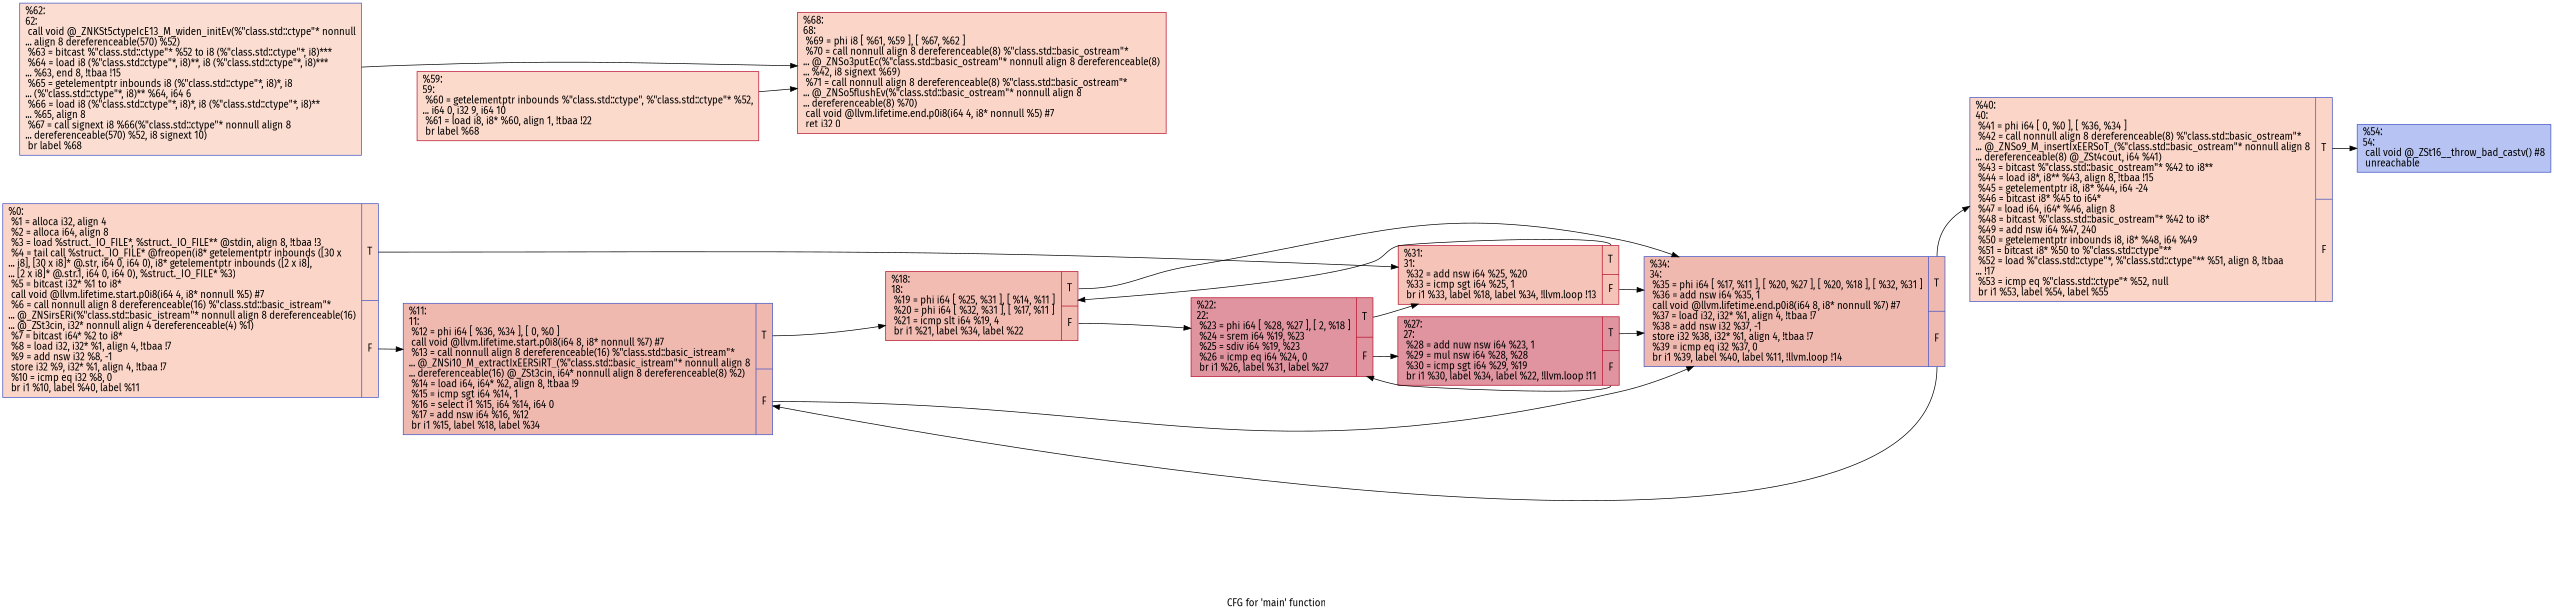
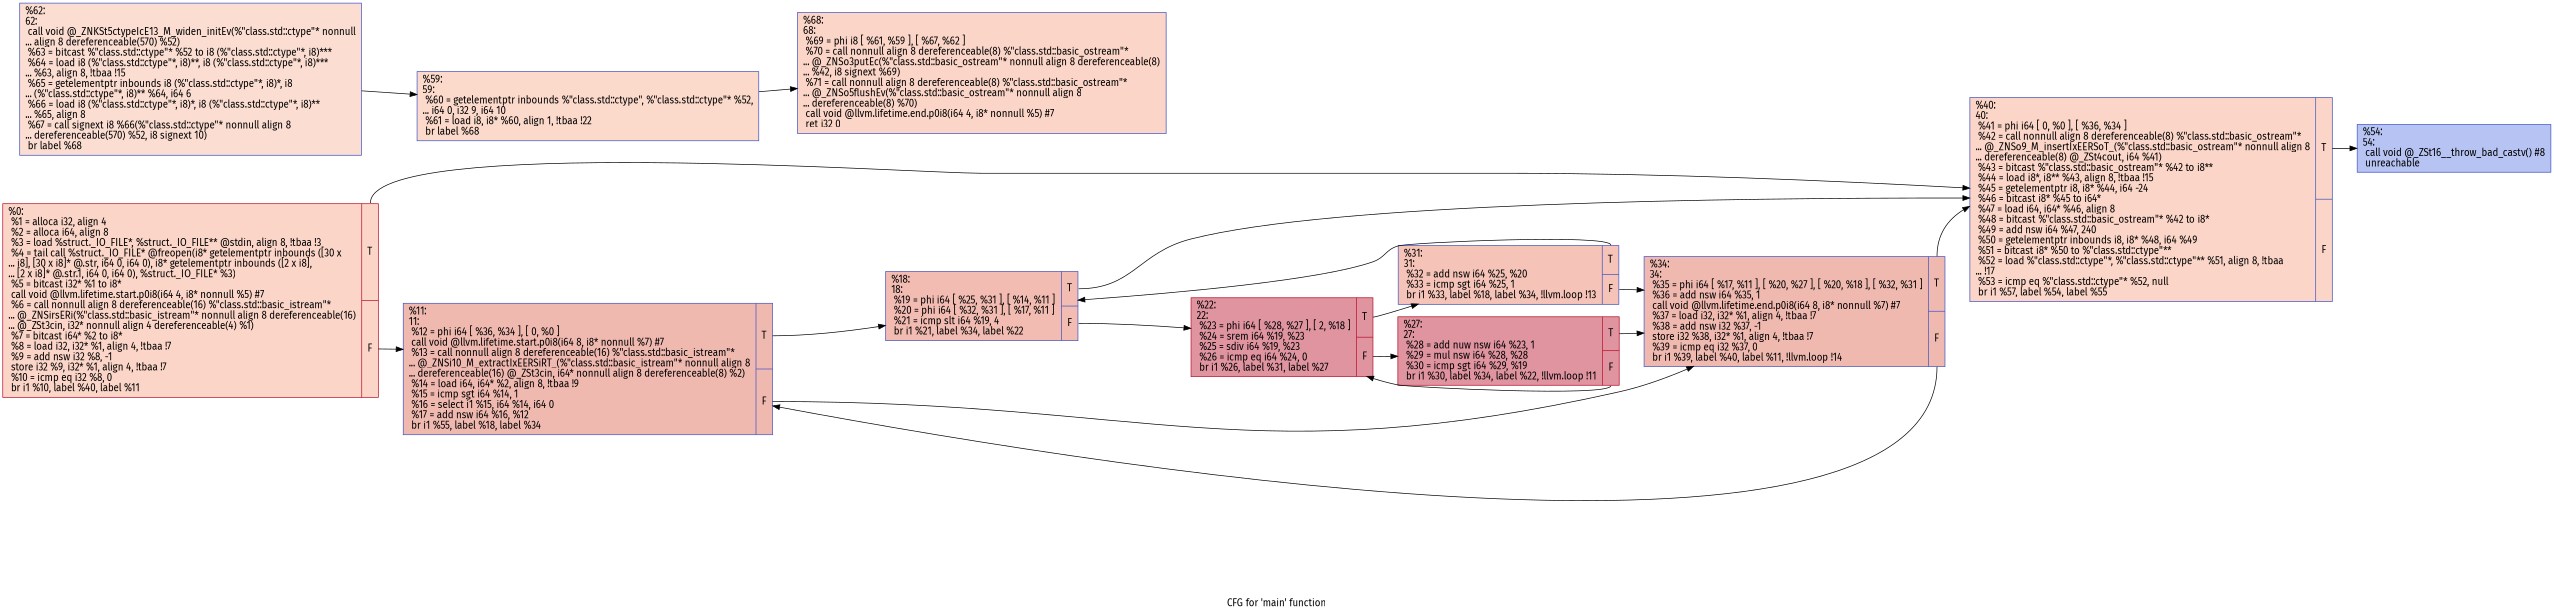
edge "%62:" -> "%68:": now "%62:" -> "%59:"
node "%68:": color #b70d28ff -> #3d50c3ff
node "%62:": text "... %63, end 8, !tbaa !15" -> "... %63, align 8, !tbaa !15"
node "%59:": color #b70d28ff -> #3d50c3ff
edge "%18:" -> "%34:": now "%18:" -> "%40:"
edge "%0:" -> "%31:": now "%0:" -> "%40:"
node "%31:": color #b70d28ff -> #3d50c3ff
node "%40:": text "br i1 %53, label %54, label %55" -> "br i1 %57, label %54, label %55"
node "%0:": color #3d50c3ff -> #b70d28ff
node "%18:": color #b70d28ff -> #3d50c3ff
node "%11:": text "br i1 %15, label %18, label %34" -> "br i1 %55, label %18, label %34"
